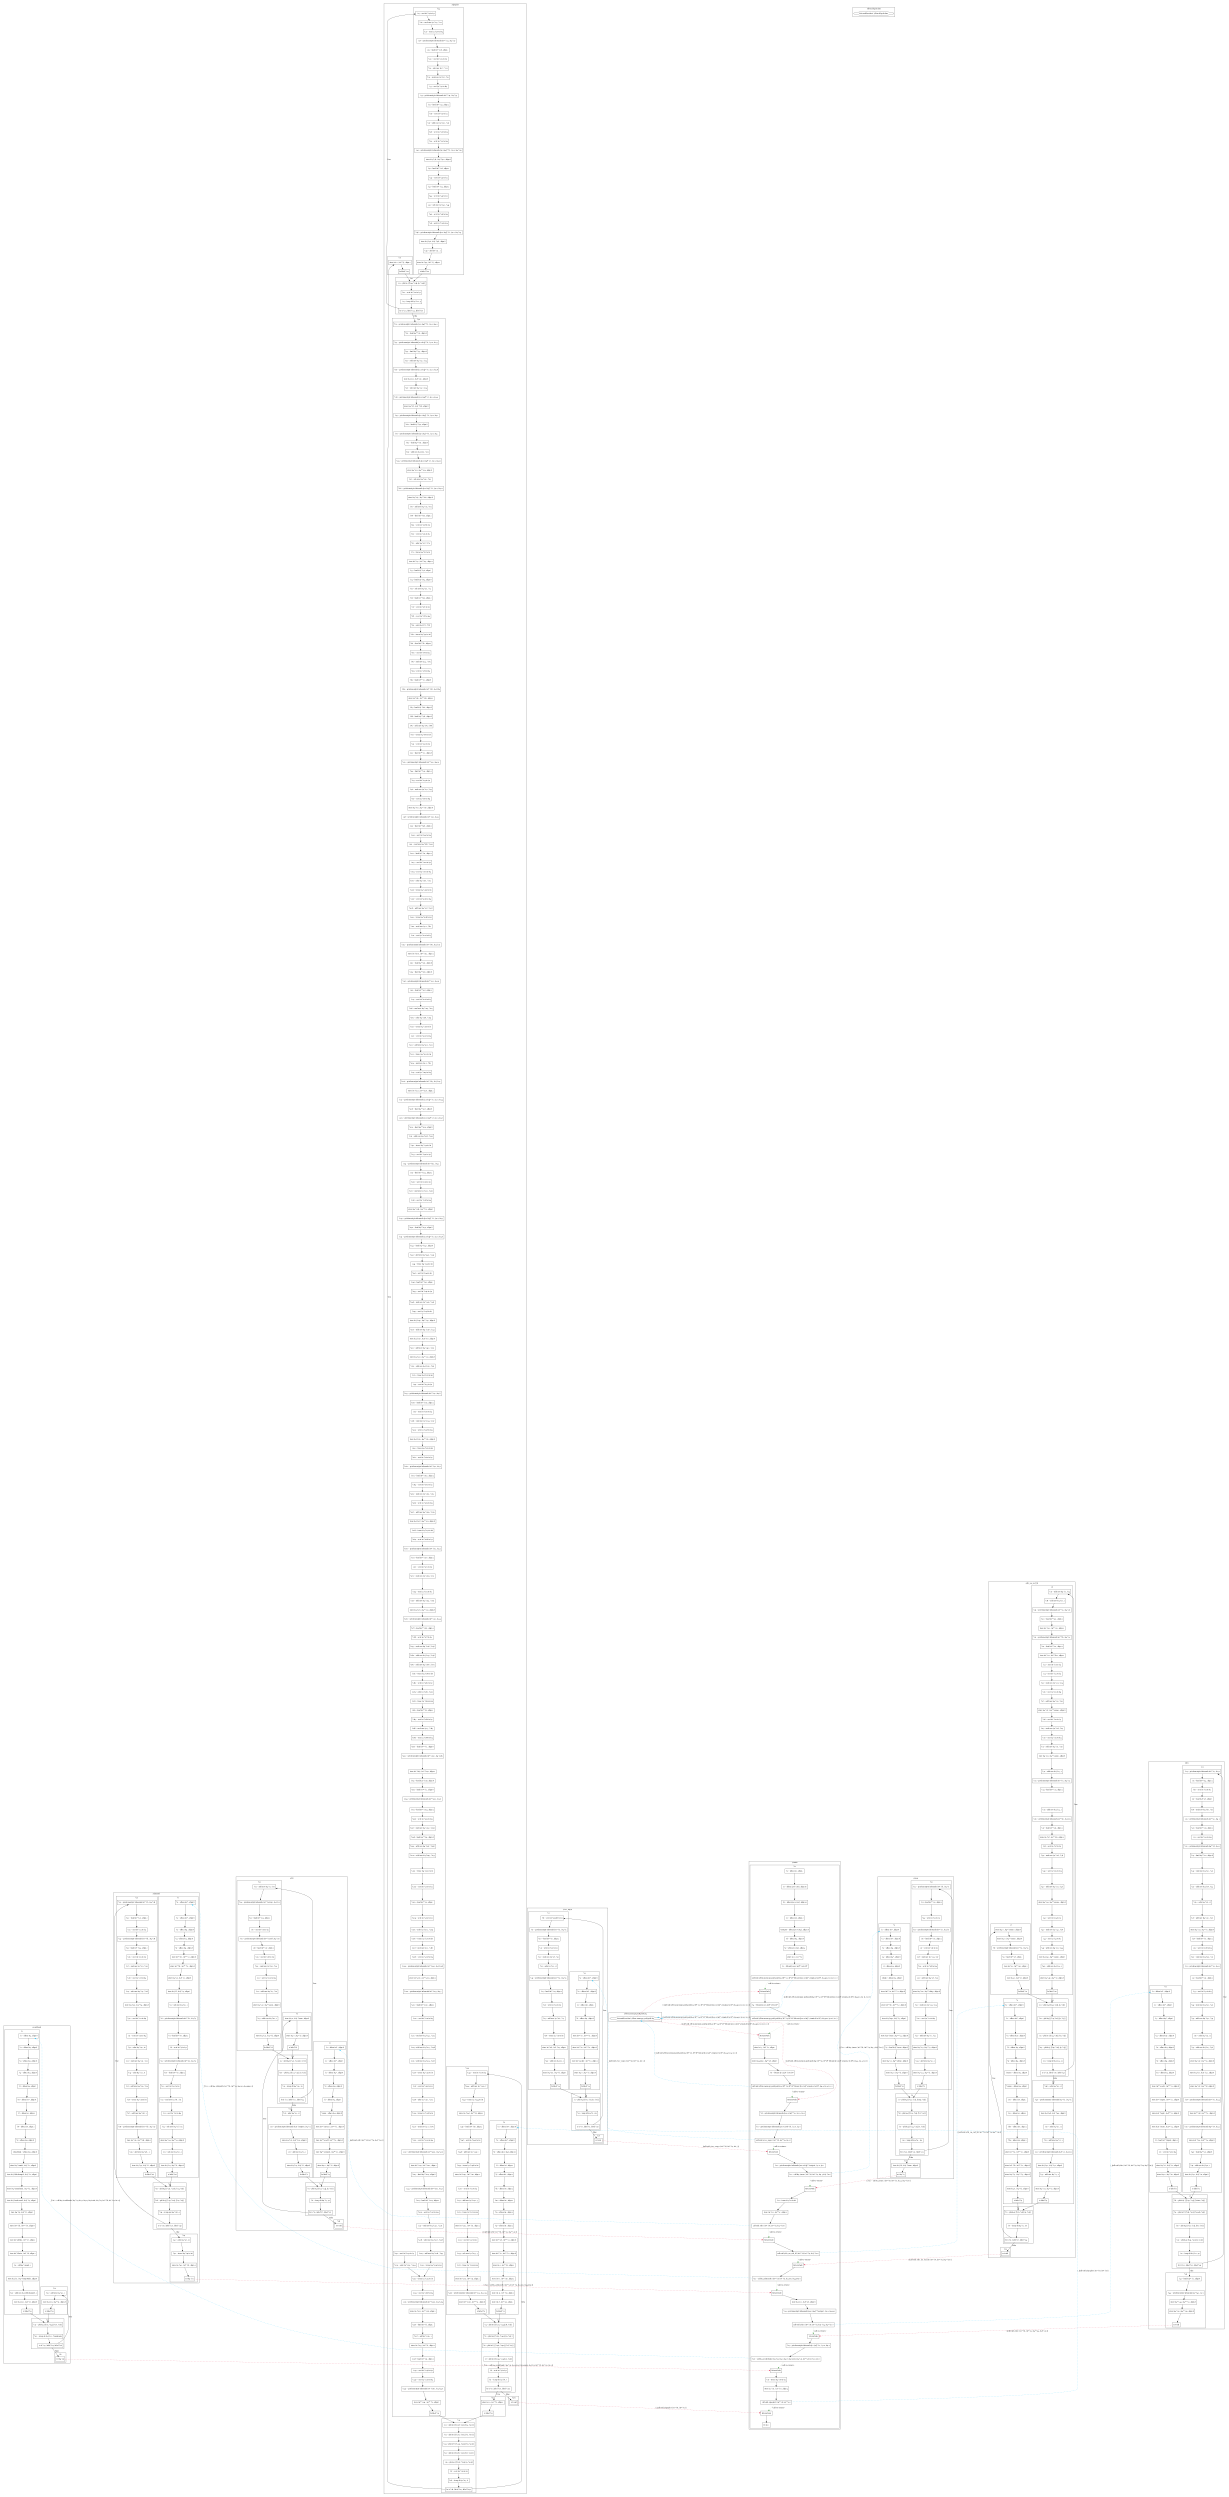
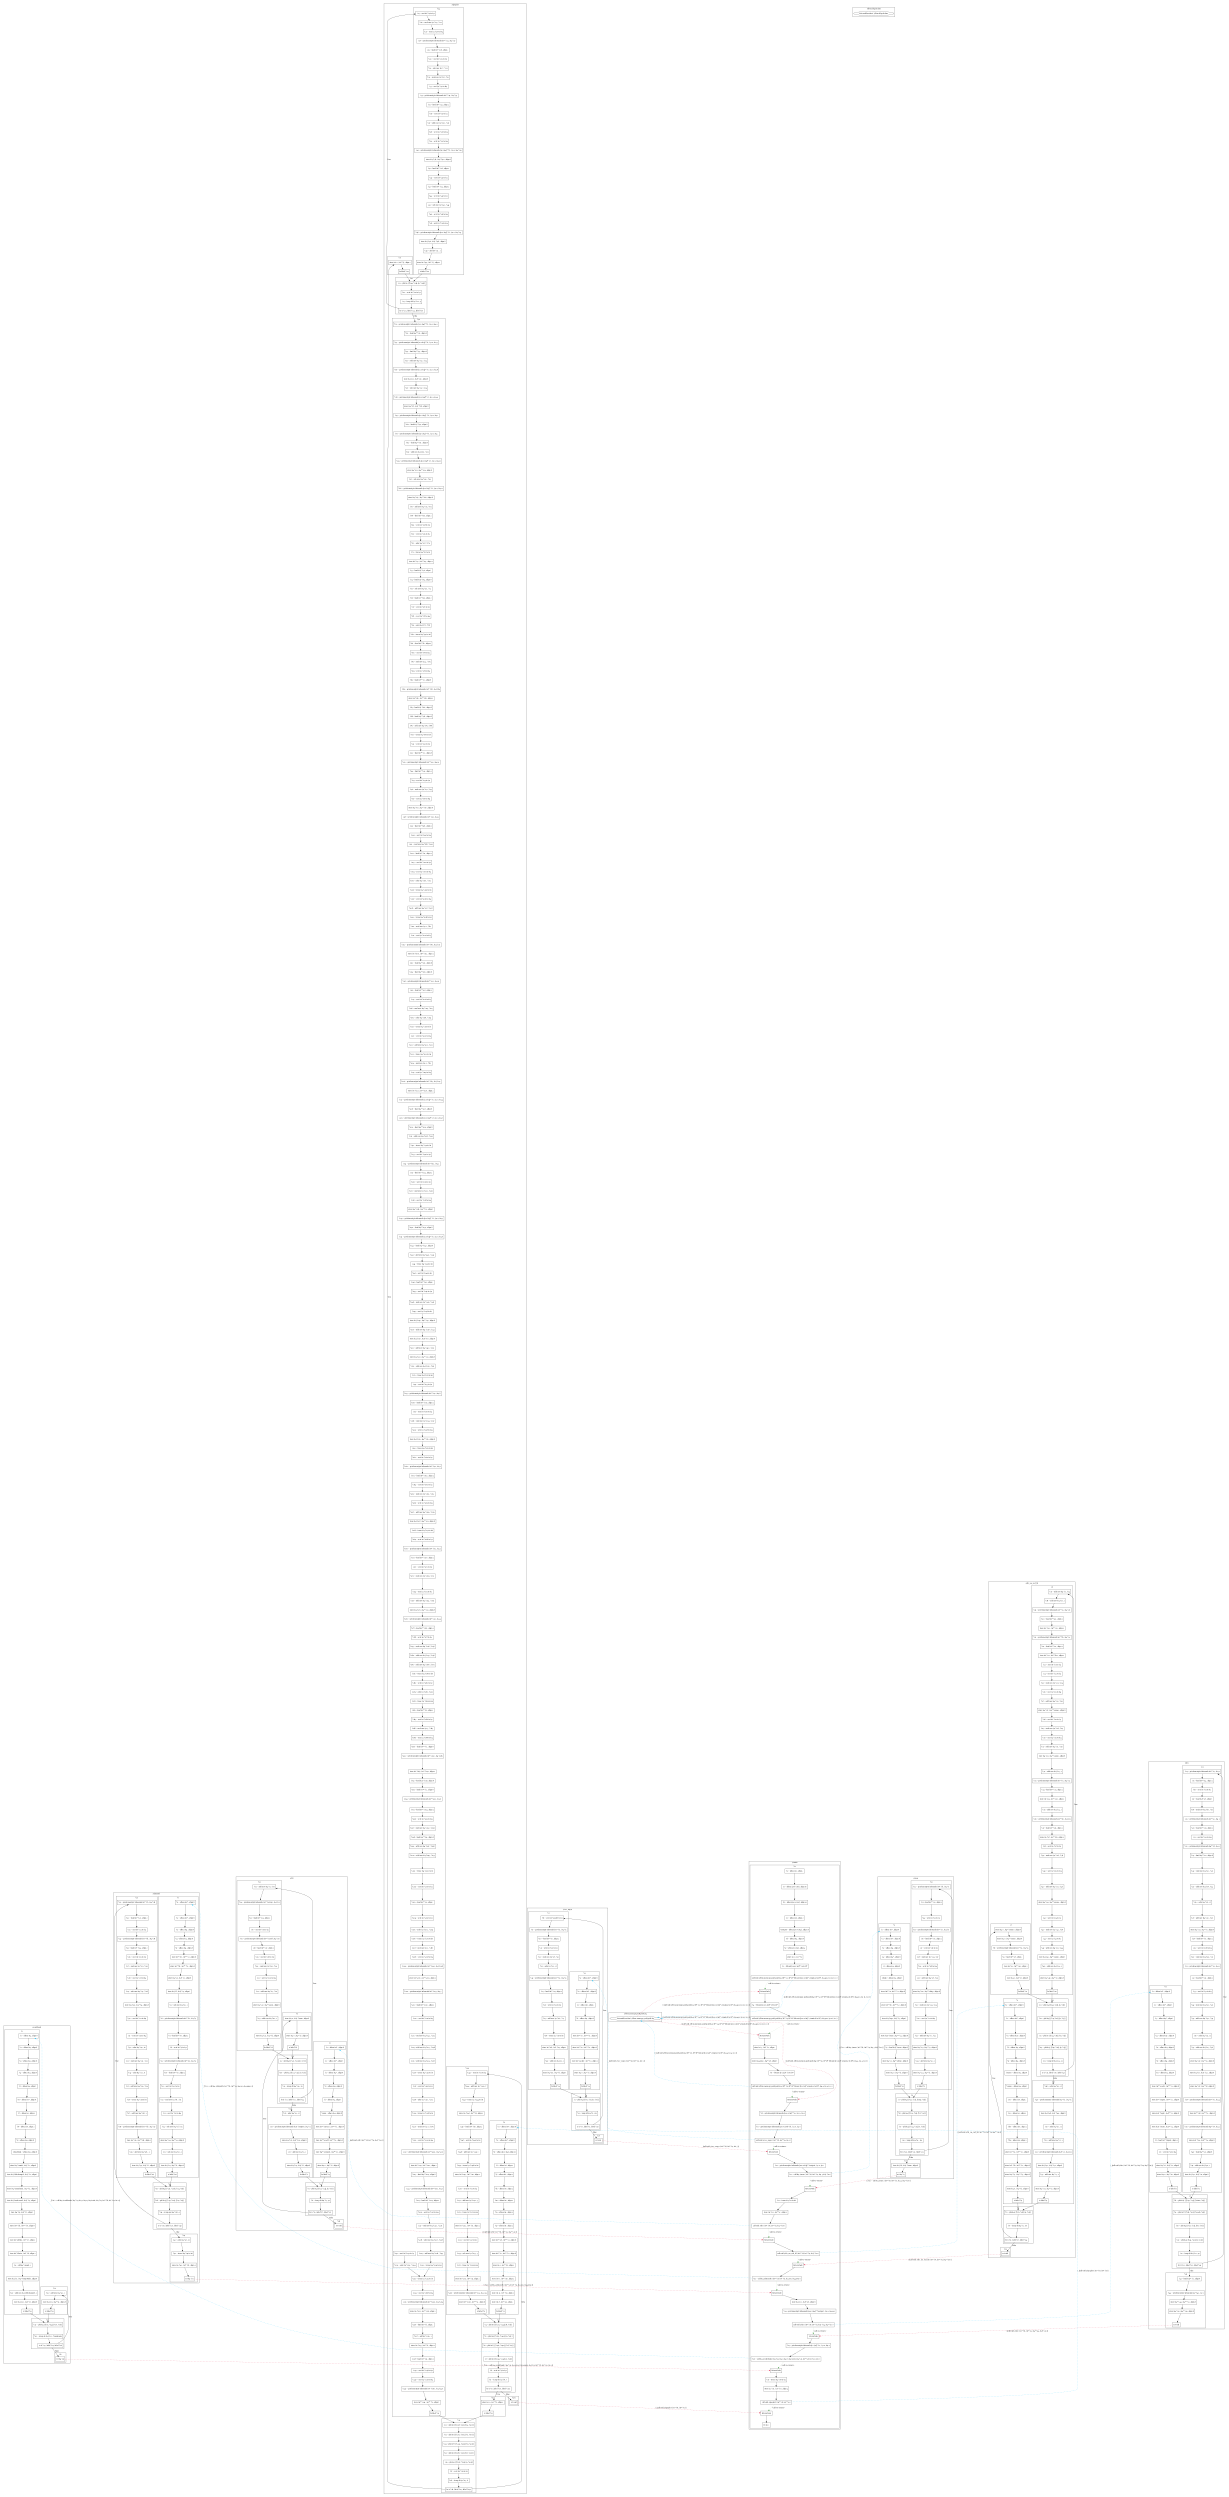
node "store i16 %34 , i16* %x0 , align 2": added
